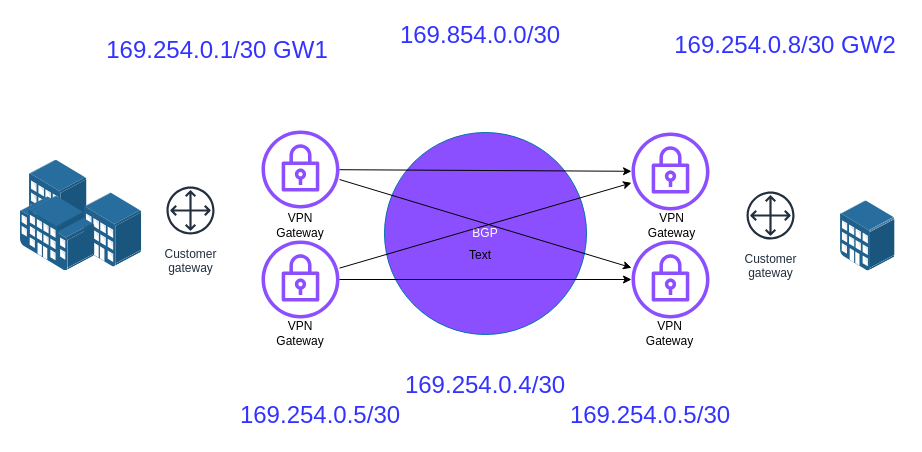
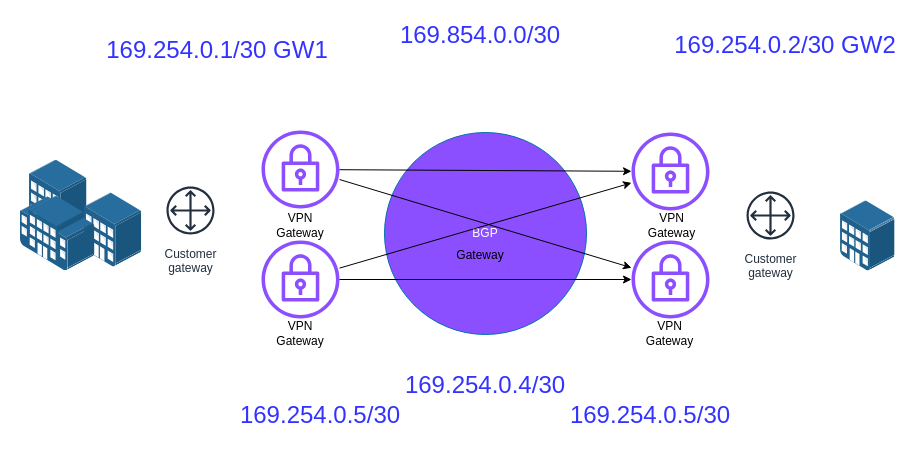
node "169.254.0.8/30 GW2": label "169.254.0.8/30 GW2" -> "169.254.0.2/30 GW2"
node "Text": label "Text" -> "Gateway"
